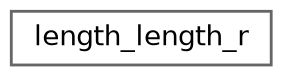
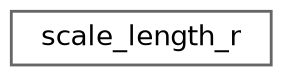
node "length_length_r": label "length_length_r" -> "scale_length_r"
